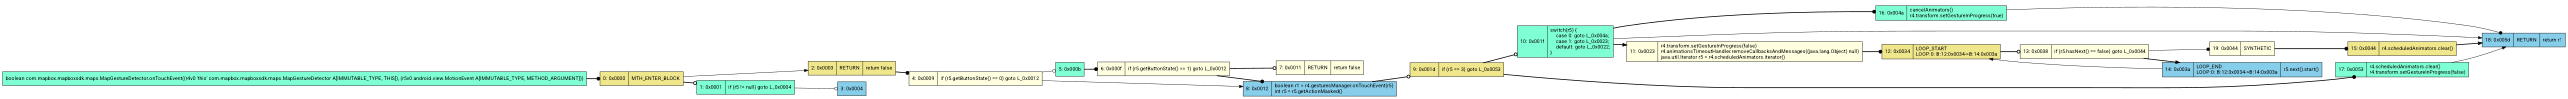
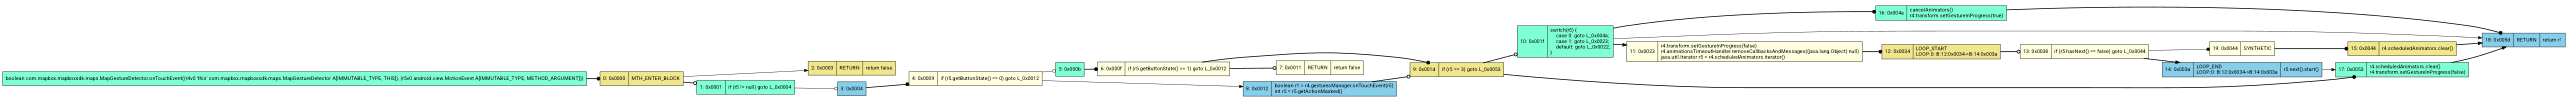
edge "16: 0x004a" -> "18: 0x005d": style solid -> bold
edge "17: 0x0053" -> "18: 0x005d": style solid -> bold
edge "14: 0x003a" -> "12: 0x0034": now "14: 0x003a" -> "17: 0x0053"
edge "2: 0x0003" -> "4: 0x0009": now "3: 0x0004" -> "4: 0x0009"
edge "6: 0x000f" -> "8: 0x0012": now "6: 0x000f" -> "9: 0x001d"
